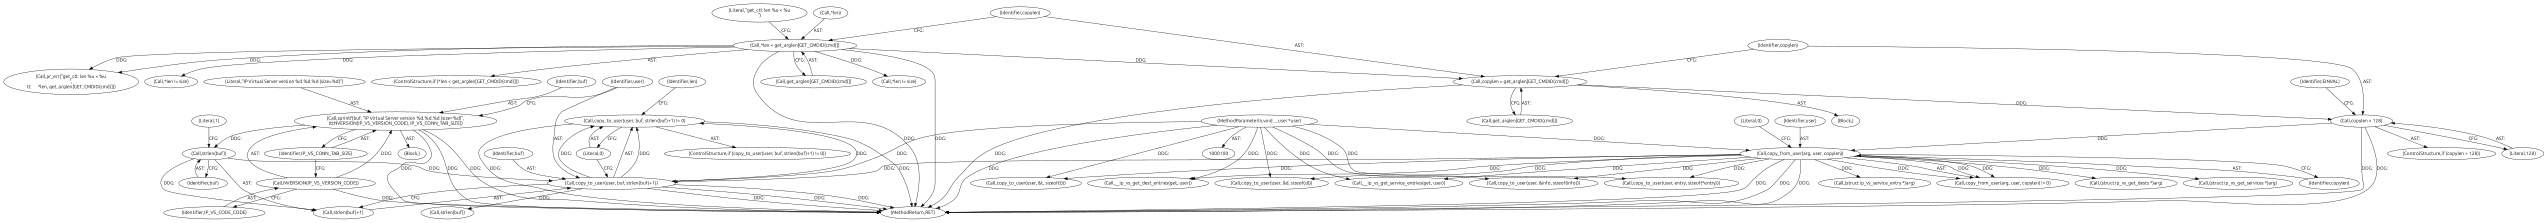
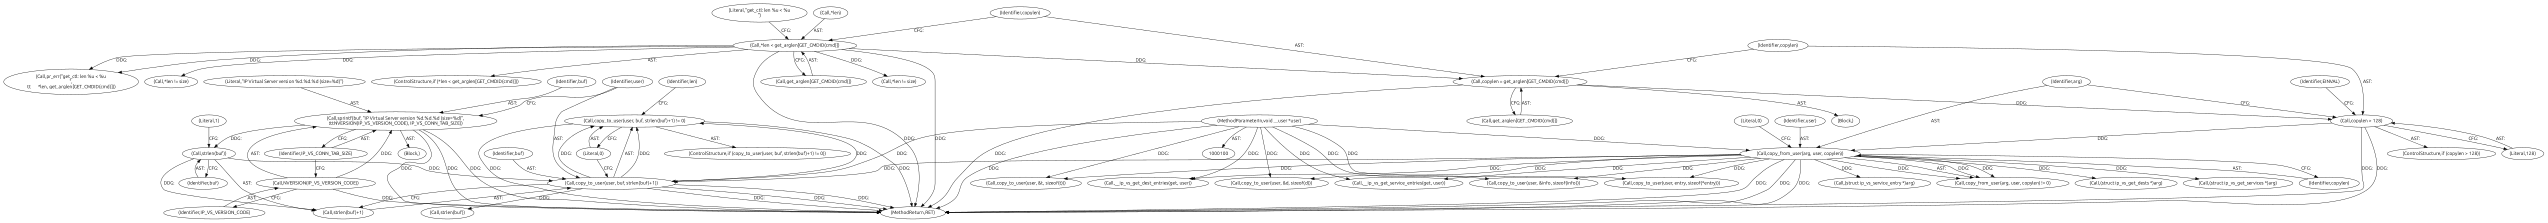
node "(Identifier,arg)": added
node "(Identifier,IP_VS_CODE_CODE)": label "(Identifier,IP_VS_CODE_CODE)" -> "(Identifier,IP_VS_VERSION_CODE)"
